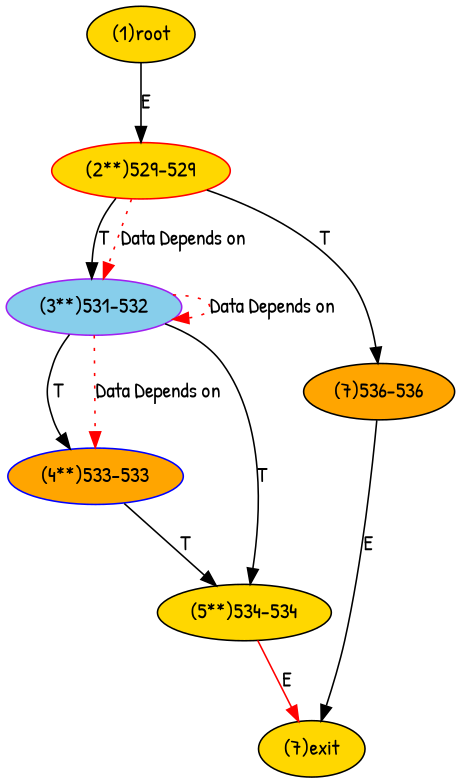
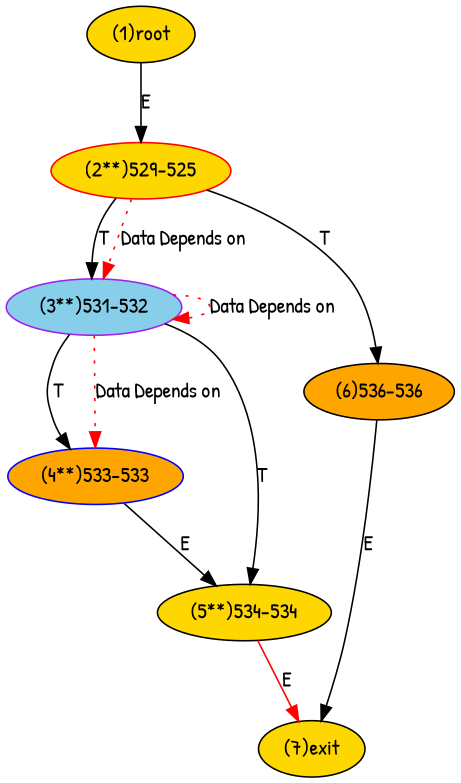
node "(2**)529-529": label "(2**)529-529" -> "(2**)529-525"
node "(7)536-536": label "(7)536-536" -> "(6)536-536"
edge "(4**)533-533" -> "(5**)534-534": label "T" -> "E"
